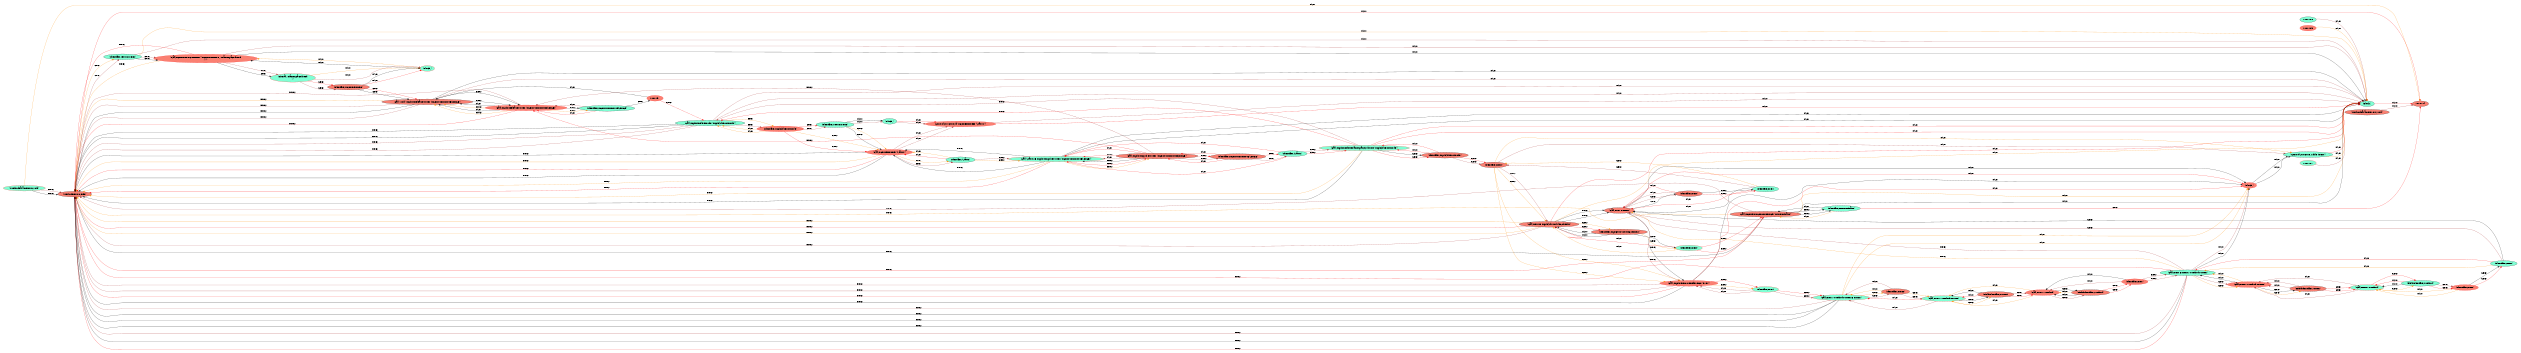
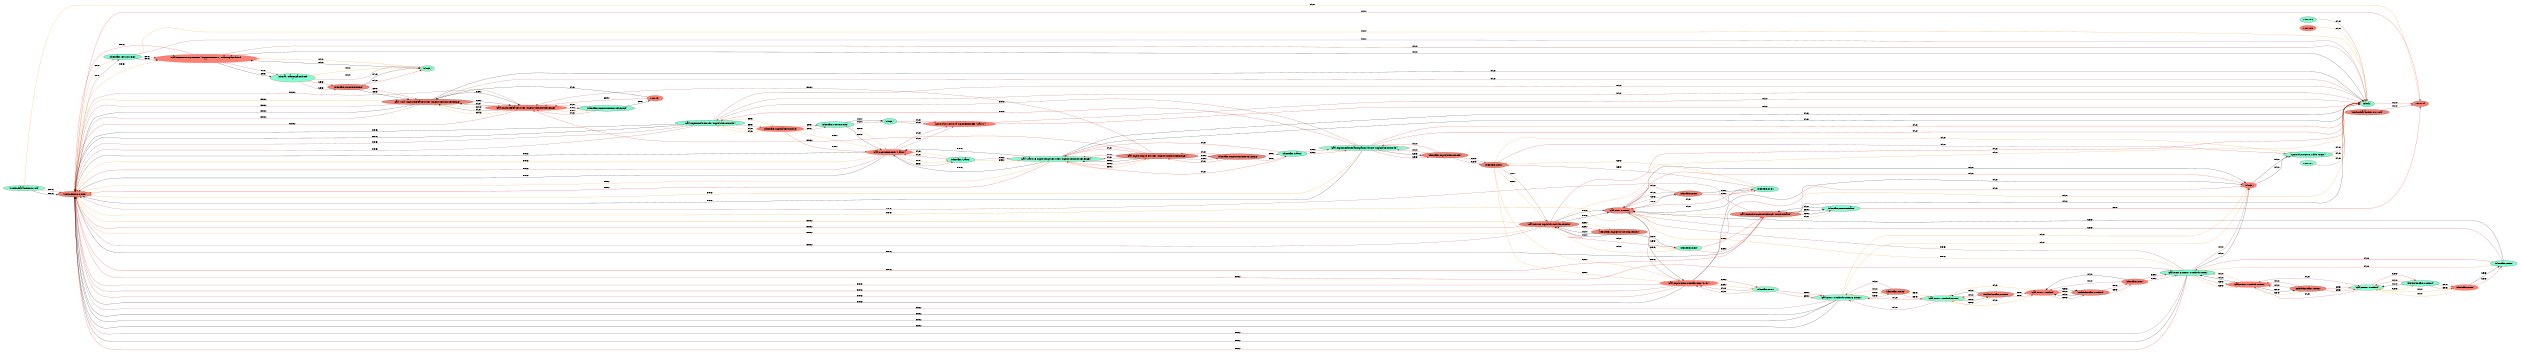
edge "1000151" -> "(Call,AcpiNsDeleteNode (AcpiGbl_RootNode))": now "1000151" -> "(Call,AcpiUtReleaseMutex (ACPI_MTX_NAMESPACE))"
